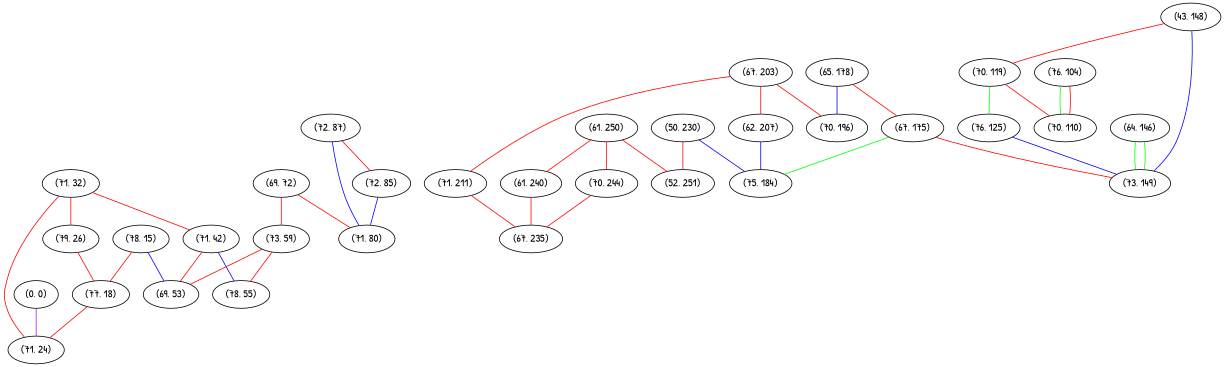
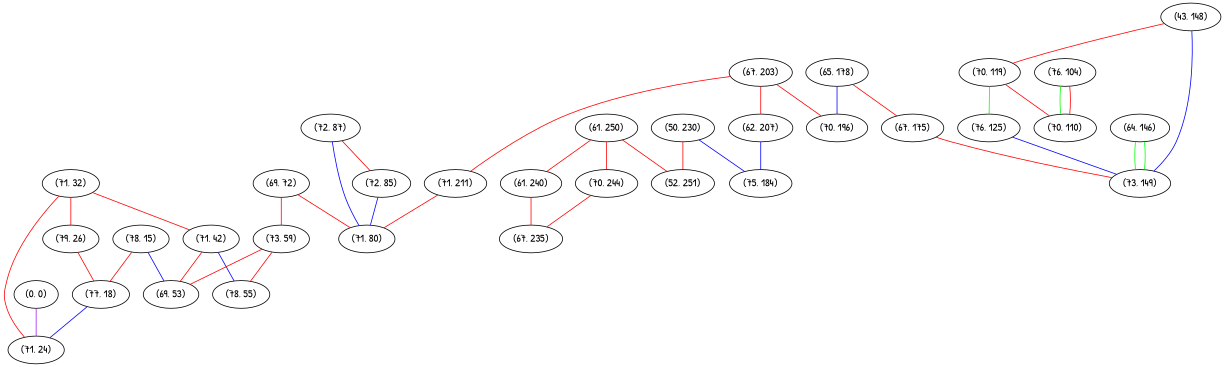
edge "(67, 175)" -- "(75, 184)": removed
edge "(71, 211)" -- "(67, 235)": now "(71, 211)" -- "(71, 80)"
edge "(77, 18)" -- "(71, 24)": color red -> blue
